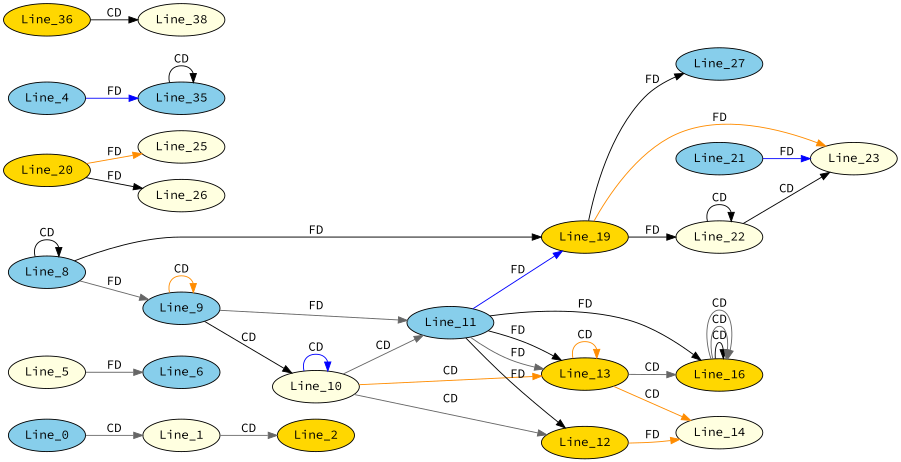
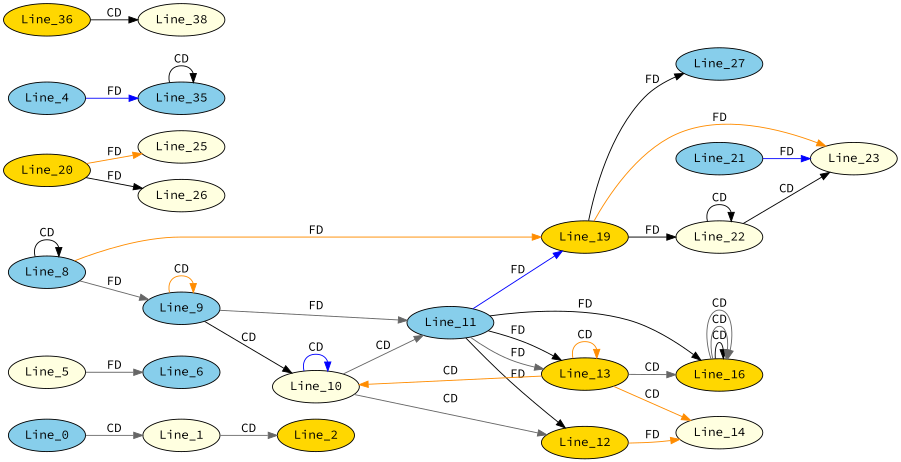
edge "Line_8" -> "Line_19": color black -> darkorange
edge "Line_10" -> "Line_13": reversed
